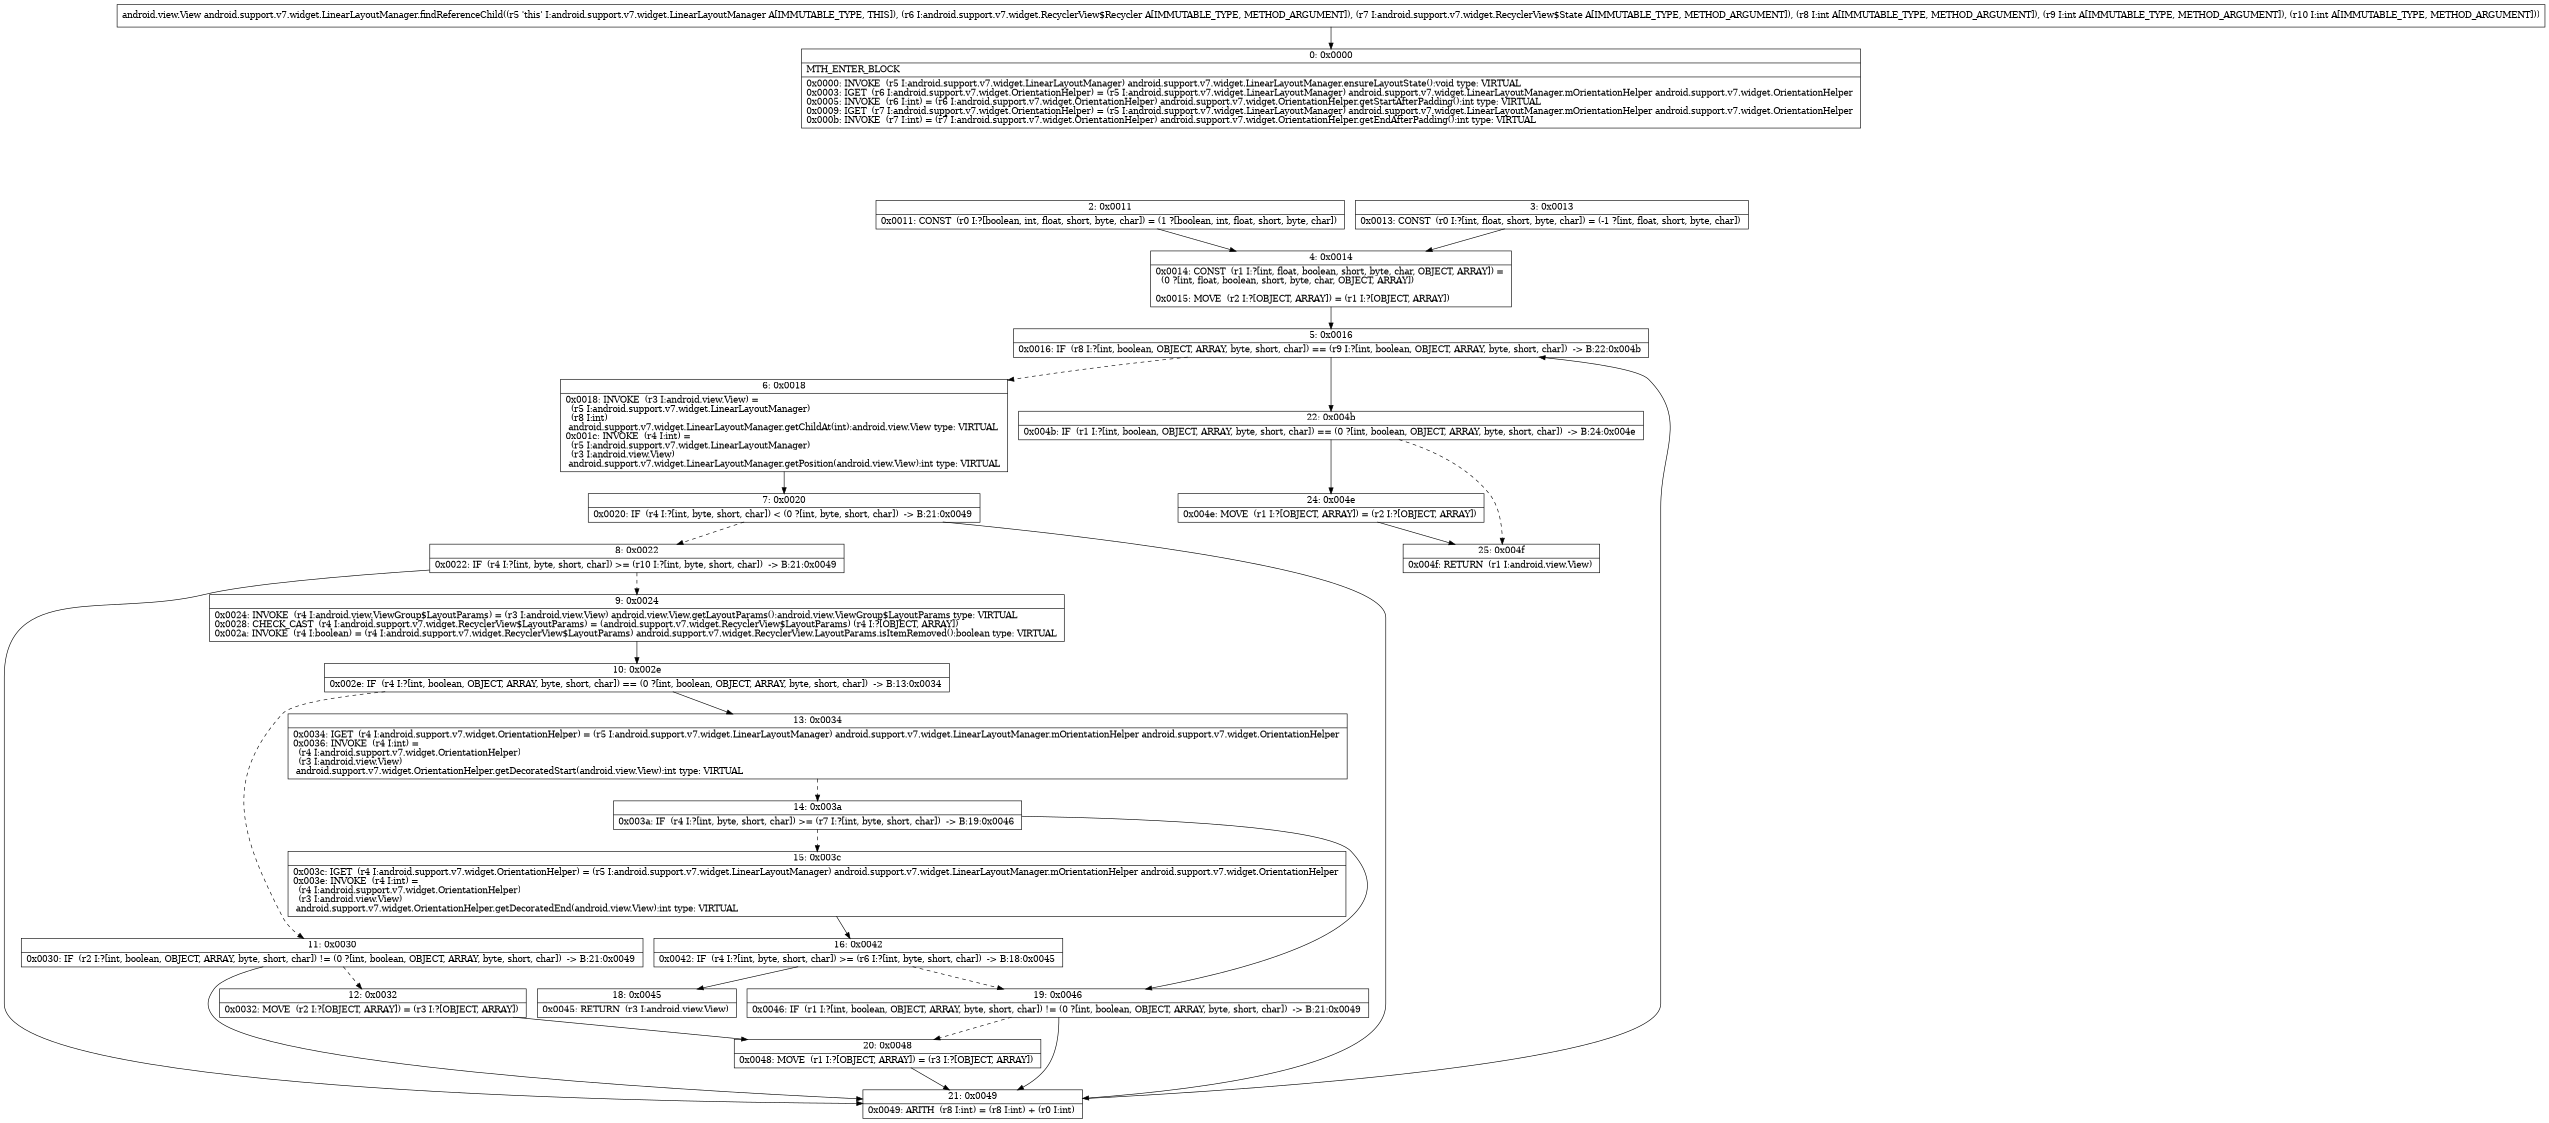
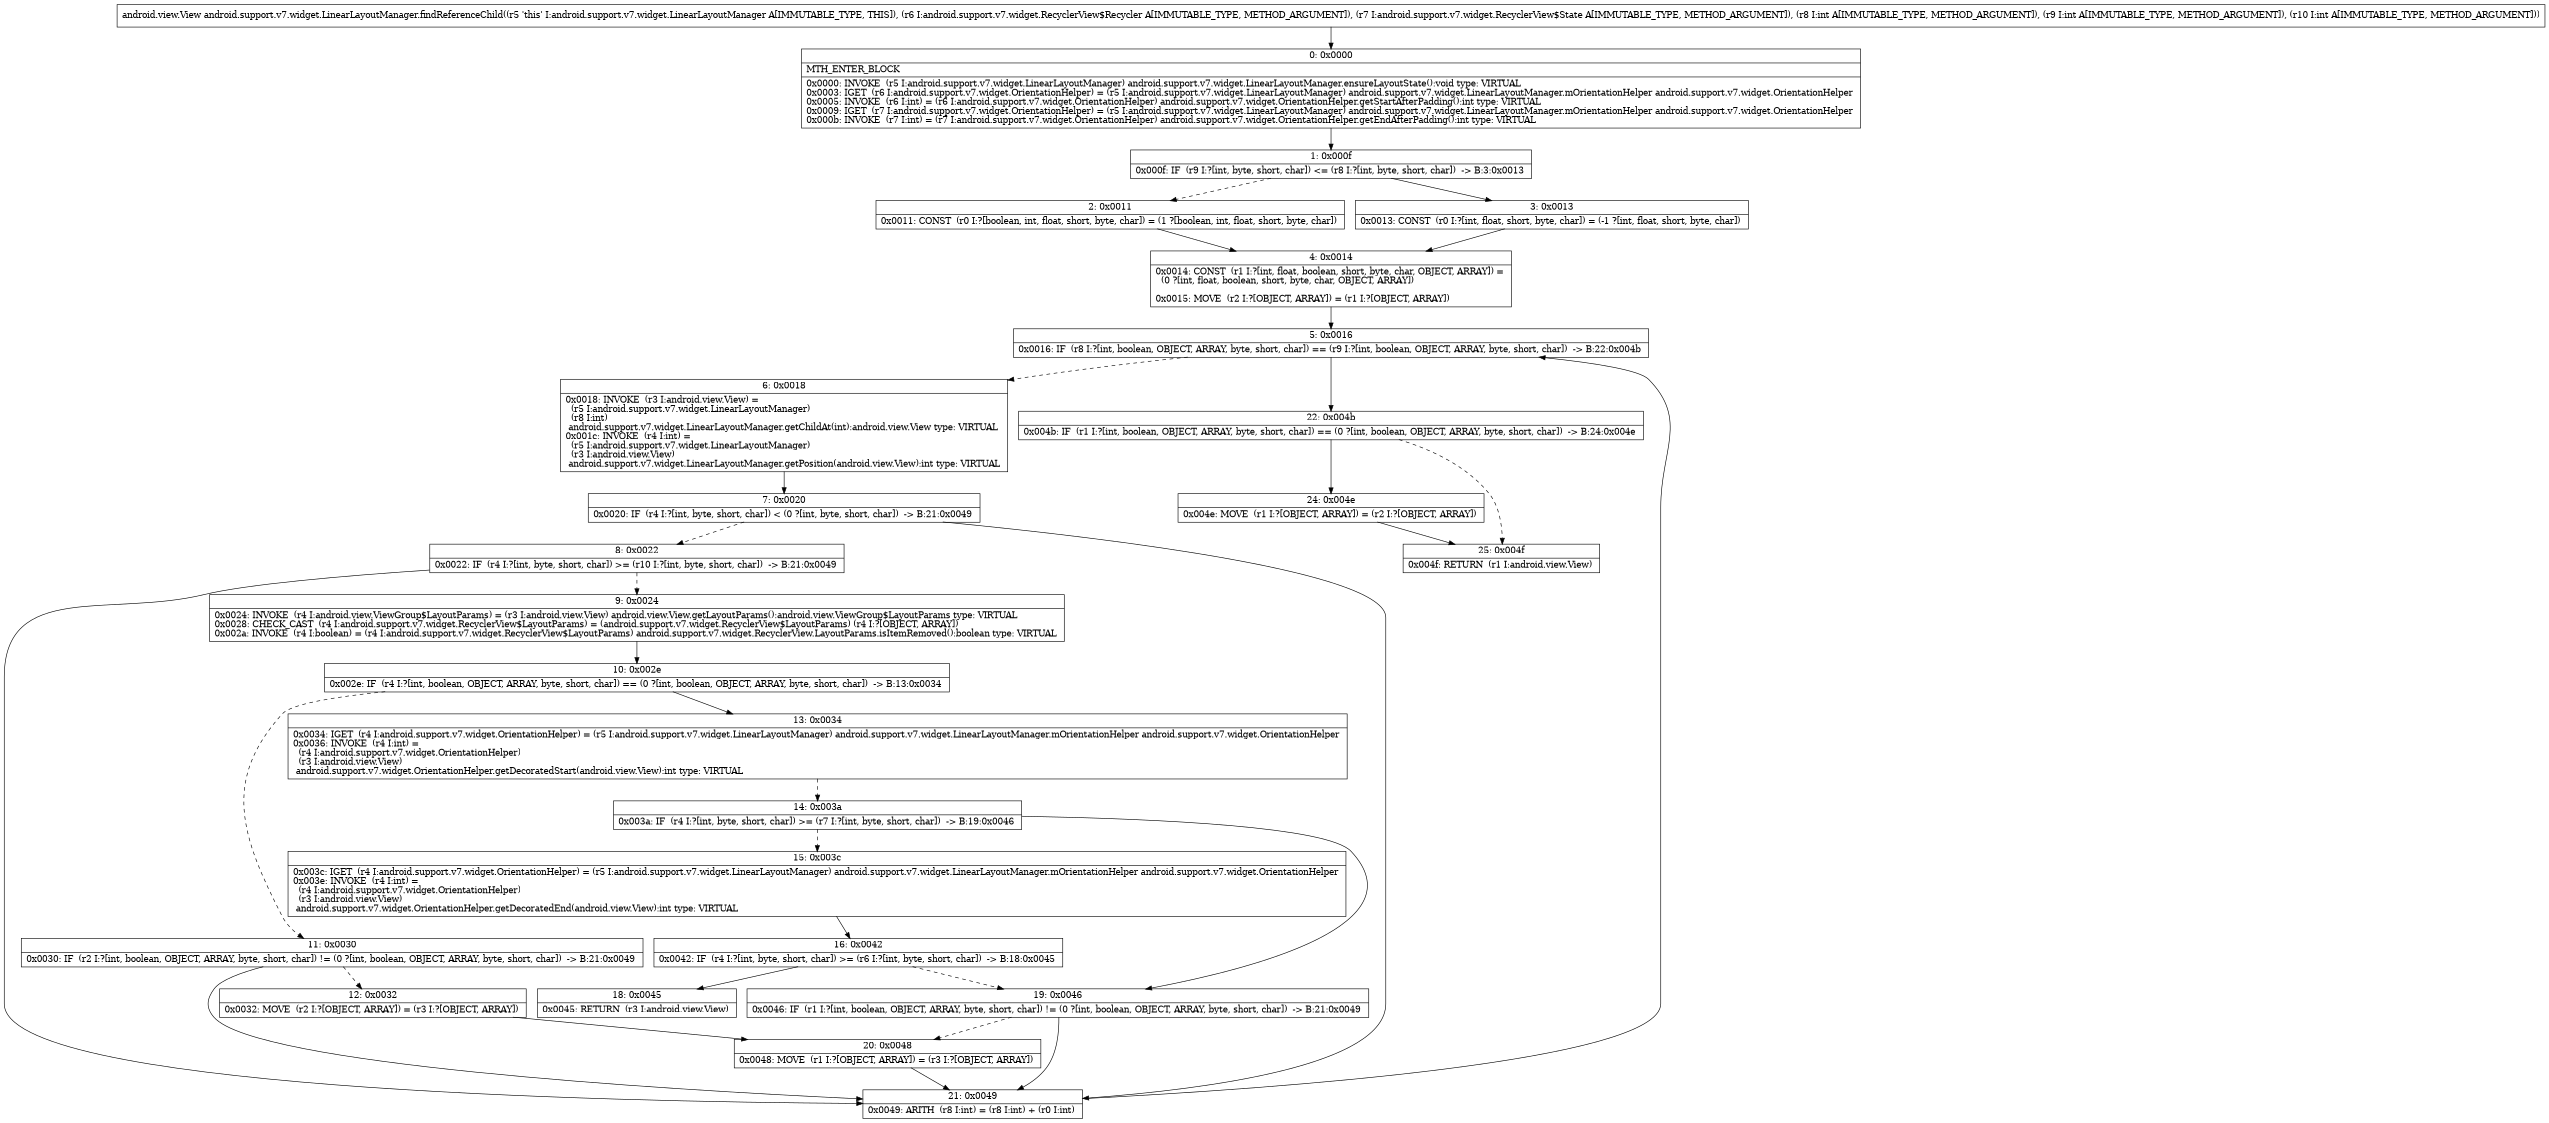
node "1: 0x000f": added
